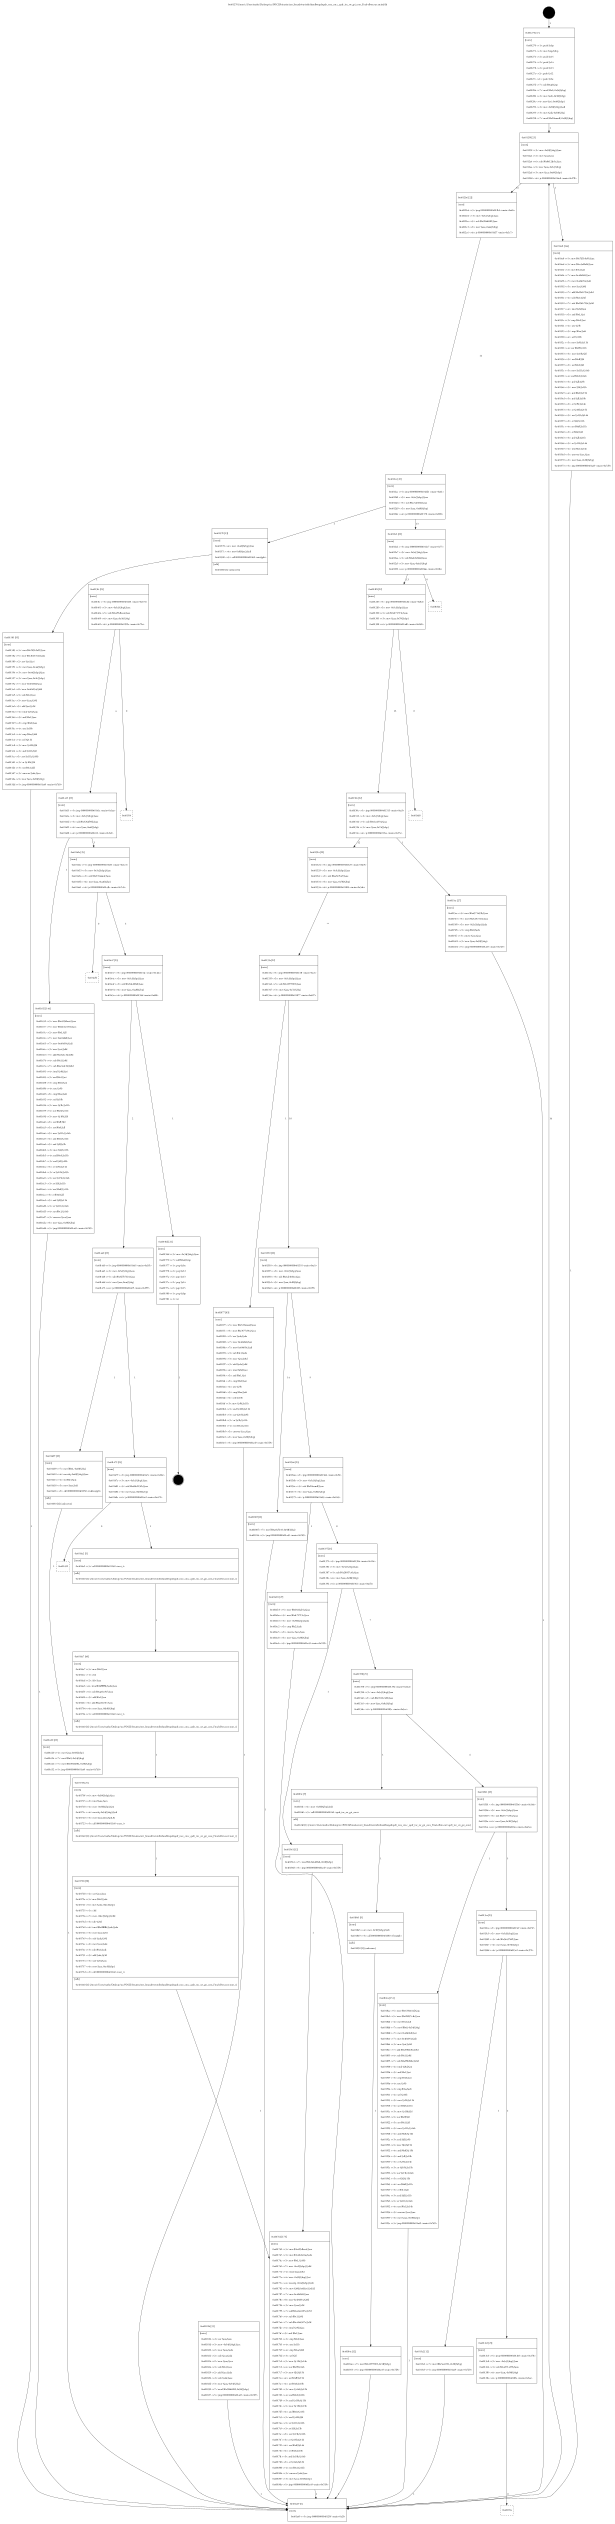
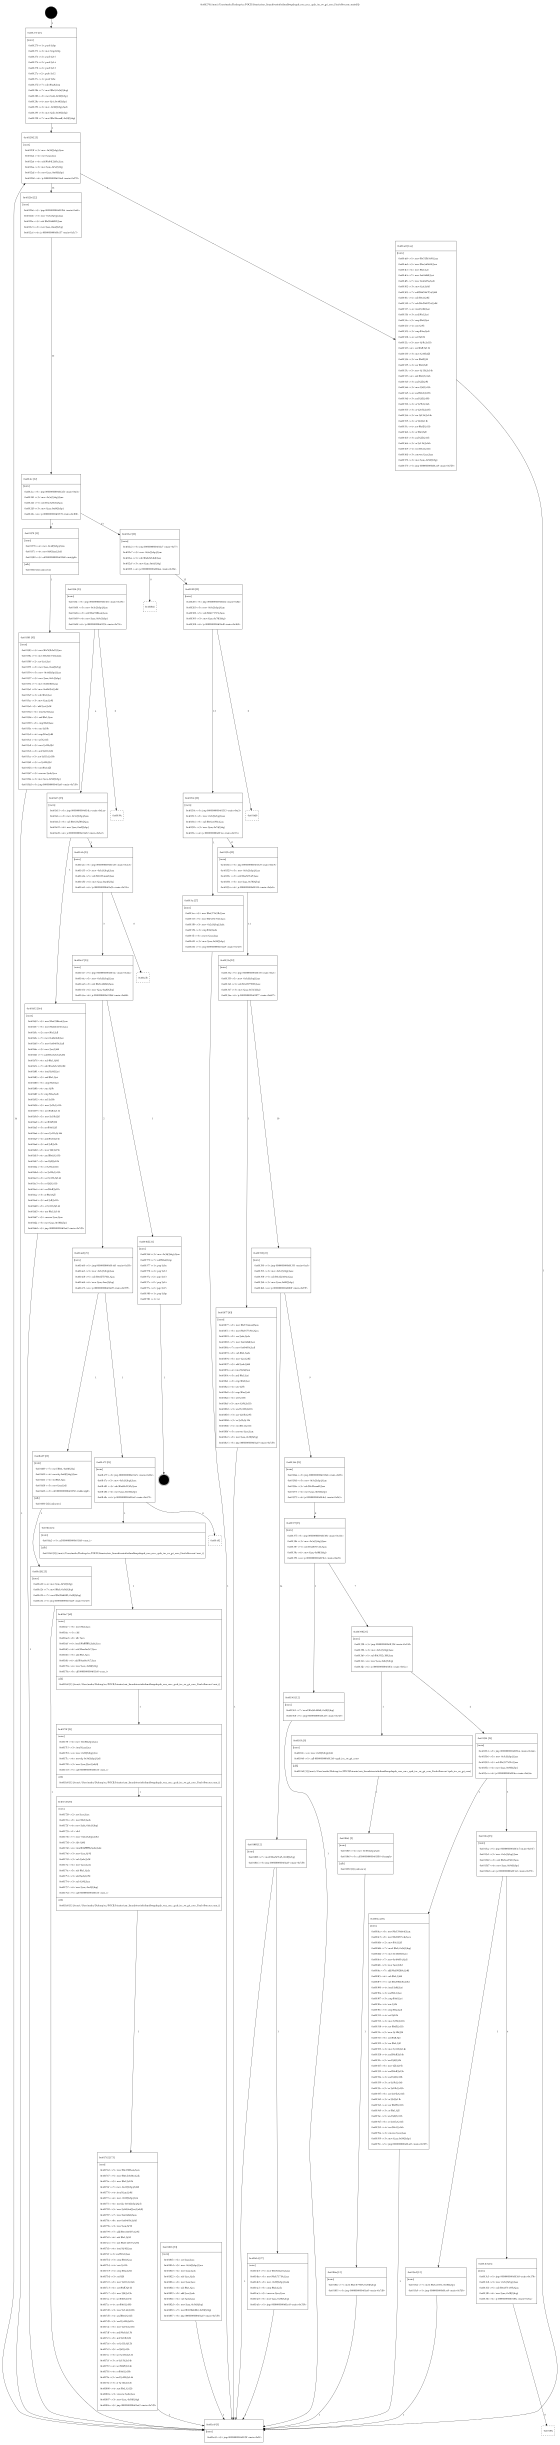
edge "0x401366 [25]" -> "0x4014b5 [27]": now "0x40180f [12]" -> "0x4014b5 [27]"
edge "0x401961 [12]" -> "0x401762 [173]": now "0x401961 [12]" -> "0x401a49 [5]"
